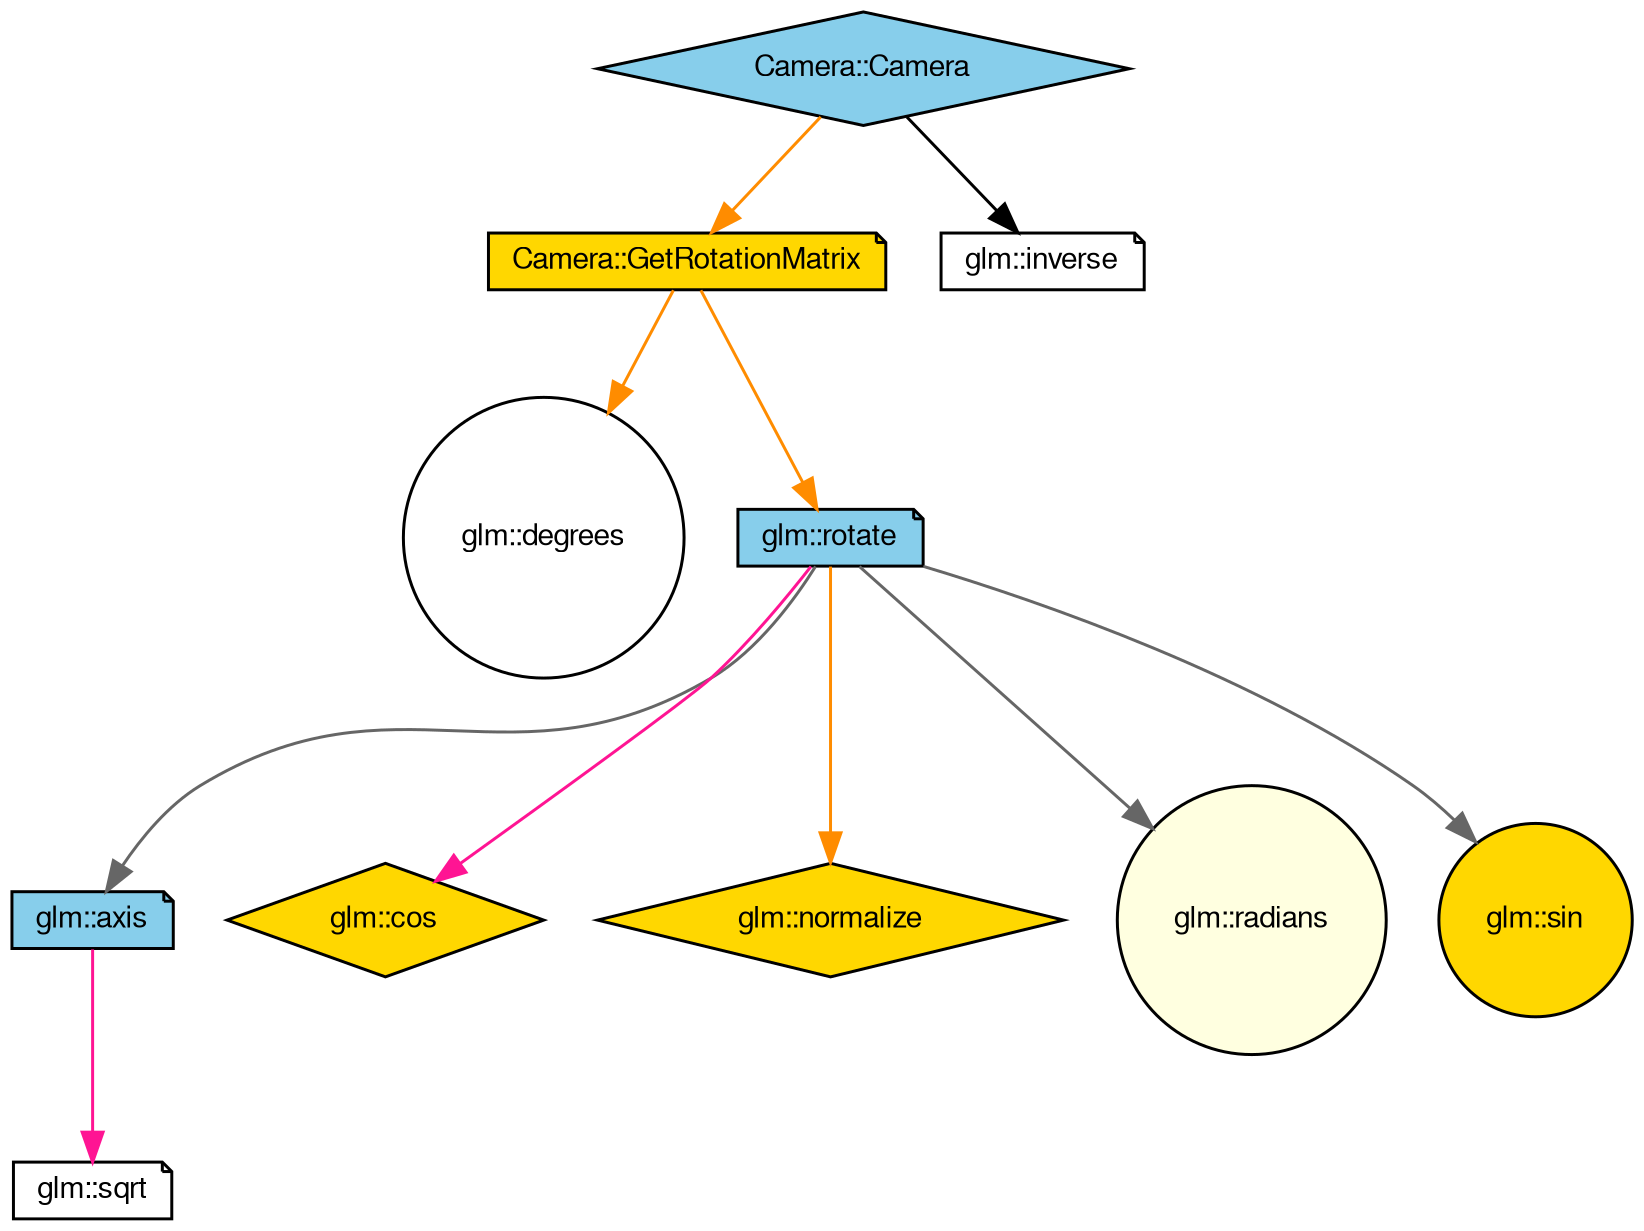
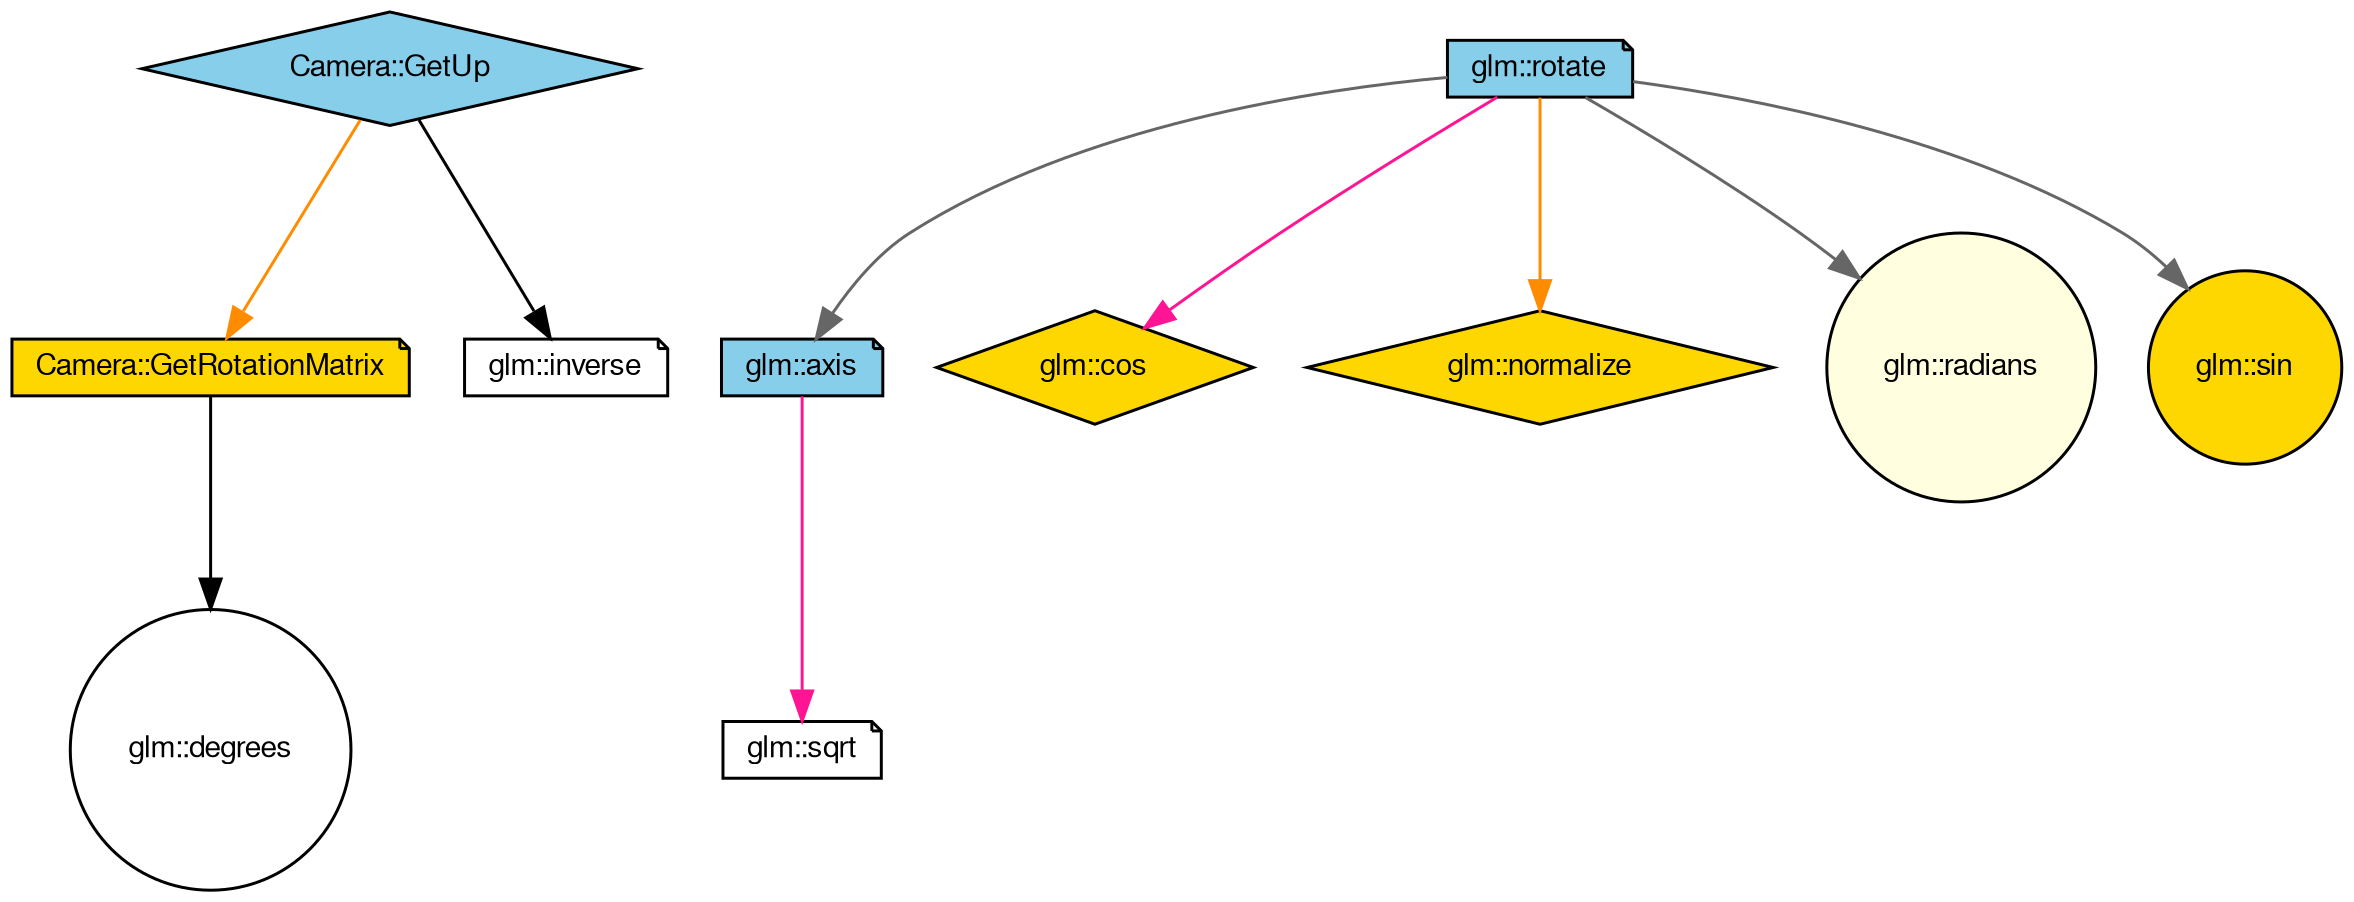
node "Camera::Camera": label "Camera::Camera" -> "Camera::GetUp"
edge "Camera::GetRotationMatrix" -> "glm::degrees": color darkorange -> black
edge "Camera::GetRotationMatrix" -> "glm::rotate": removed
